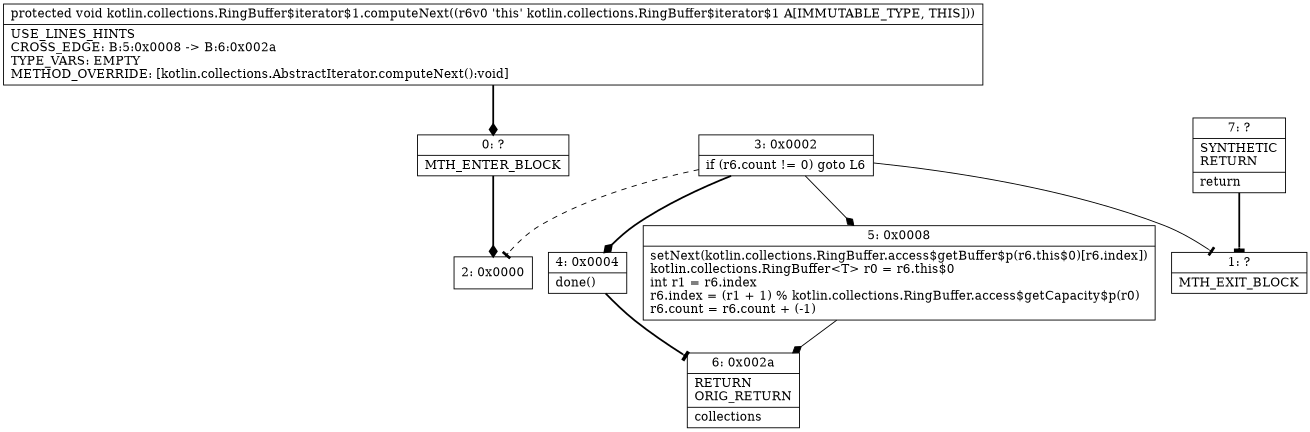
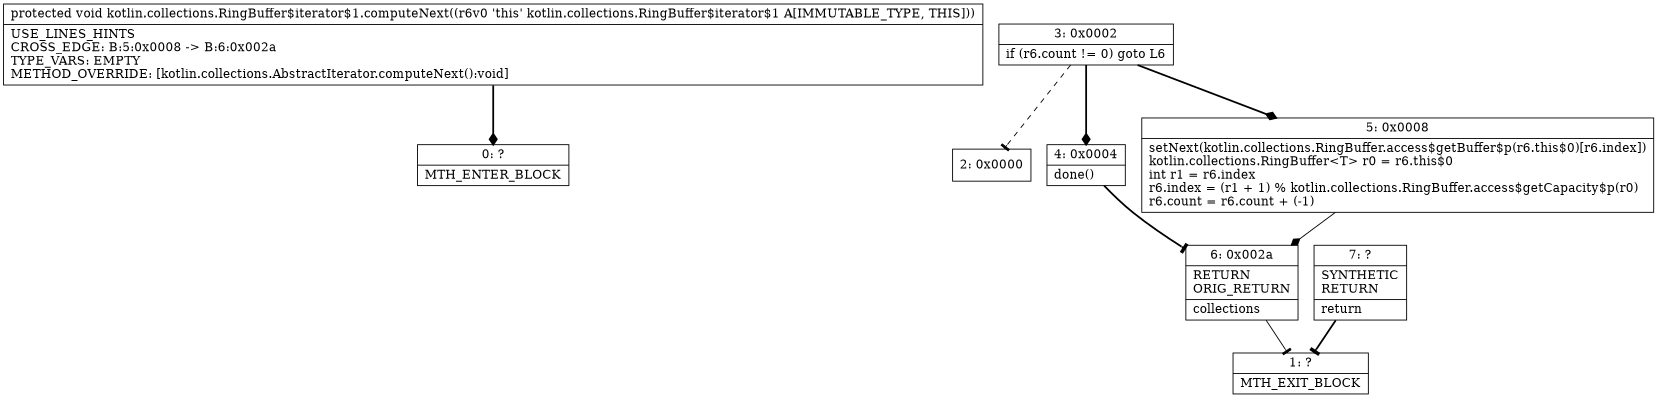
edge "3: 0x0002" -> "1: ?": now "6: 0x002a" -> "1: ?"
edge "3: 0x0002" -> "5: 0x0008": style solid -> bold
edge "0: ?" -> "2: 0x0000": removed
